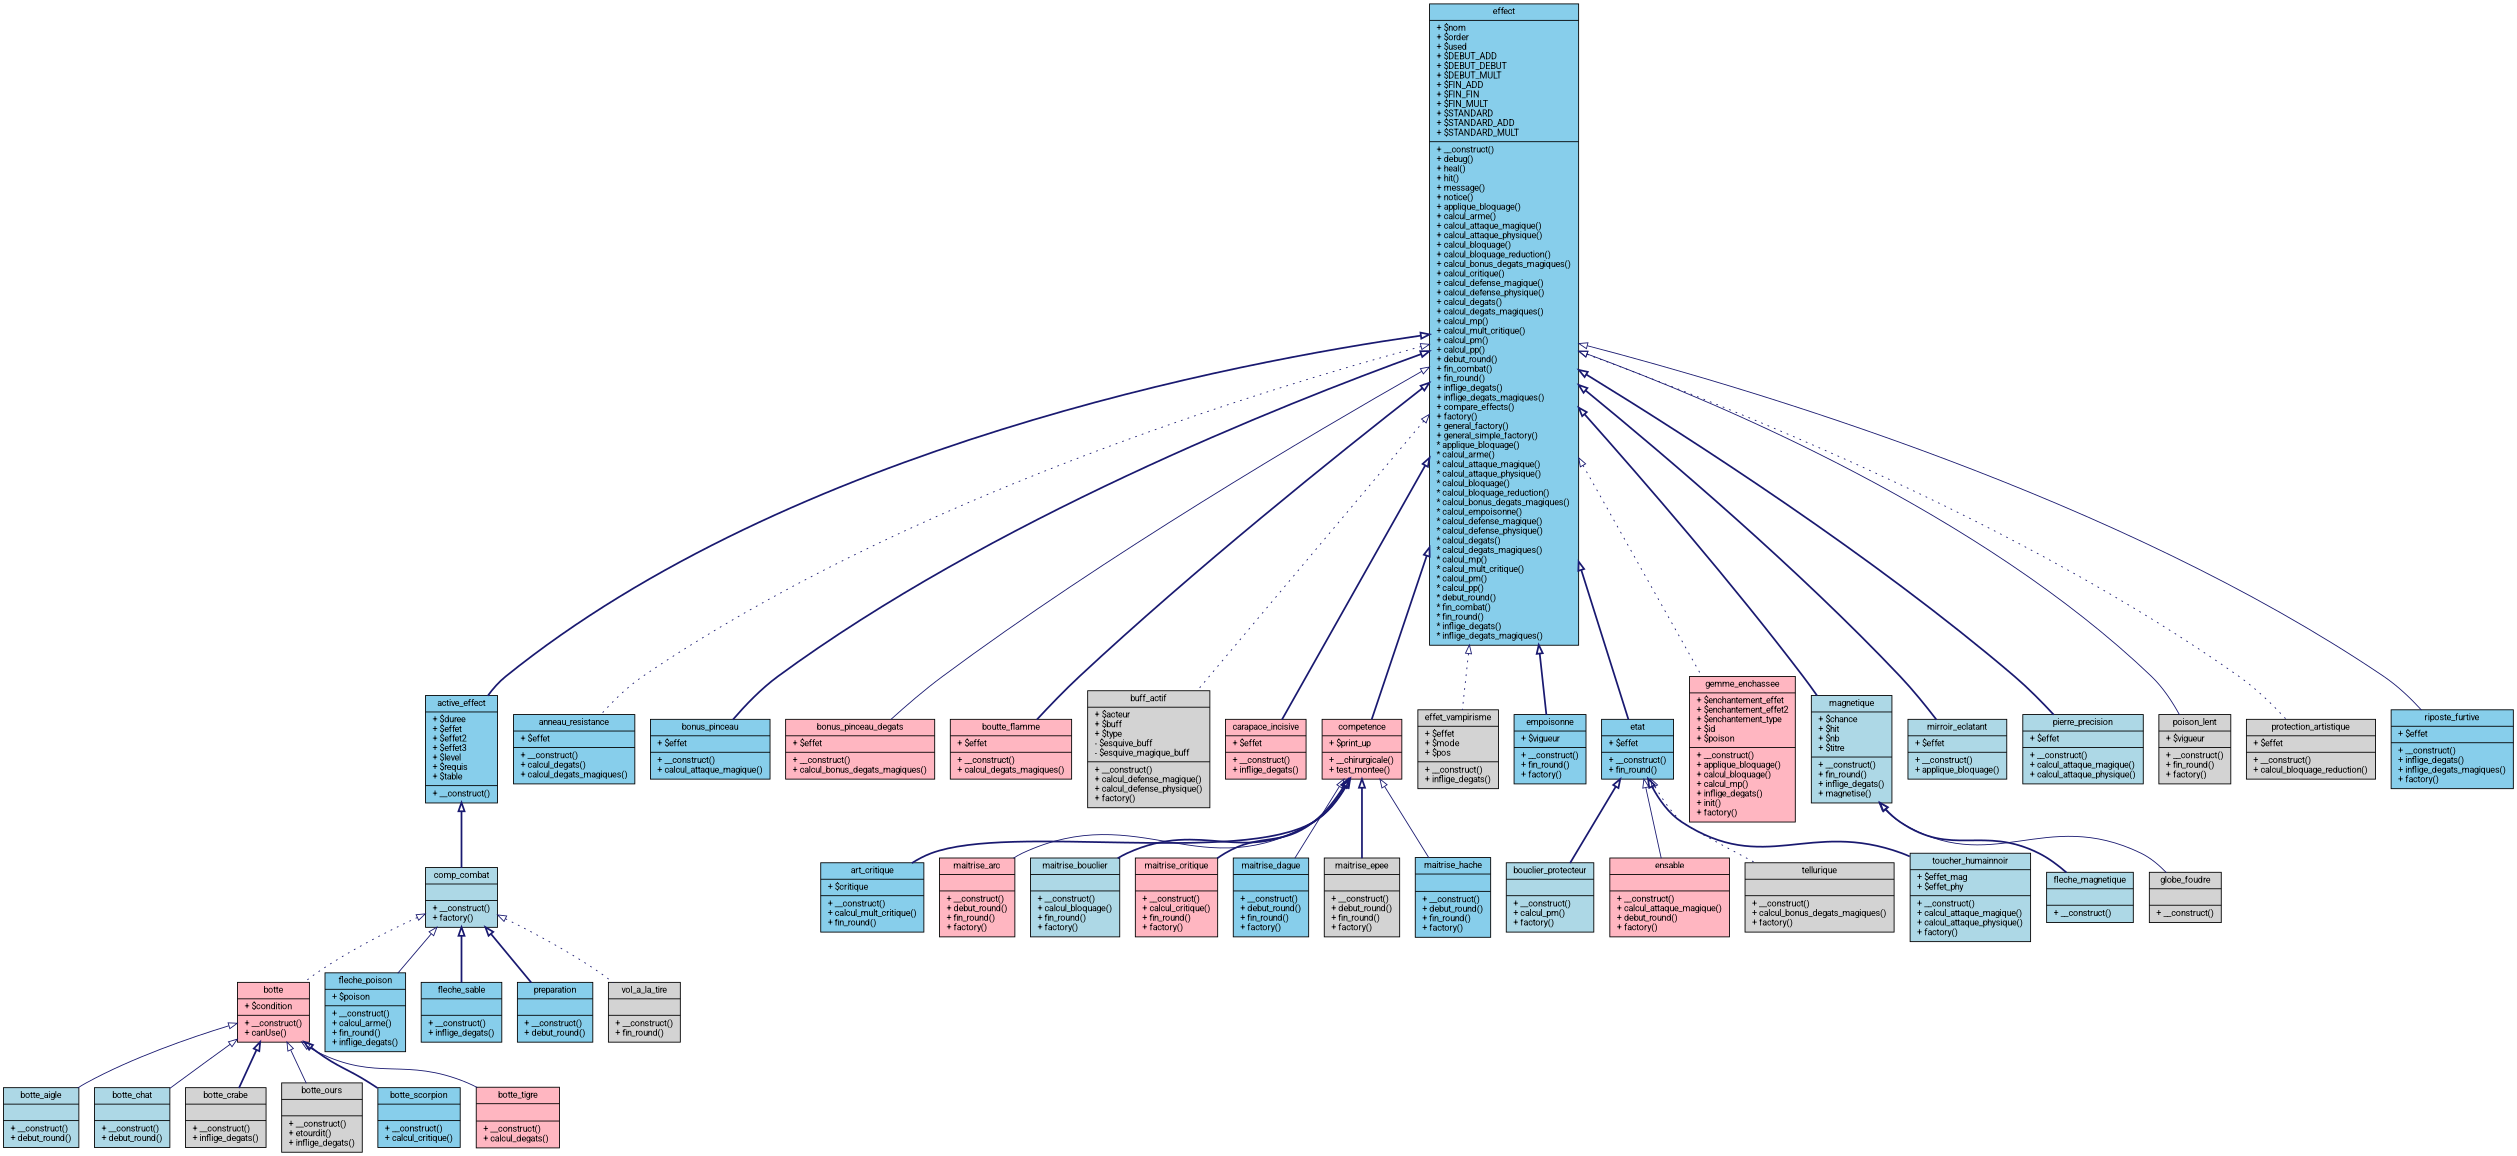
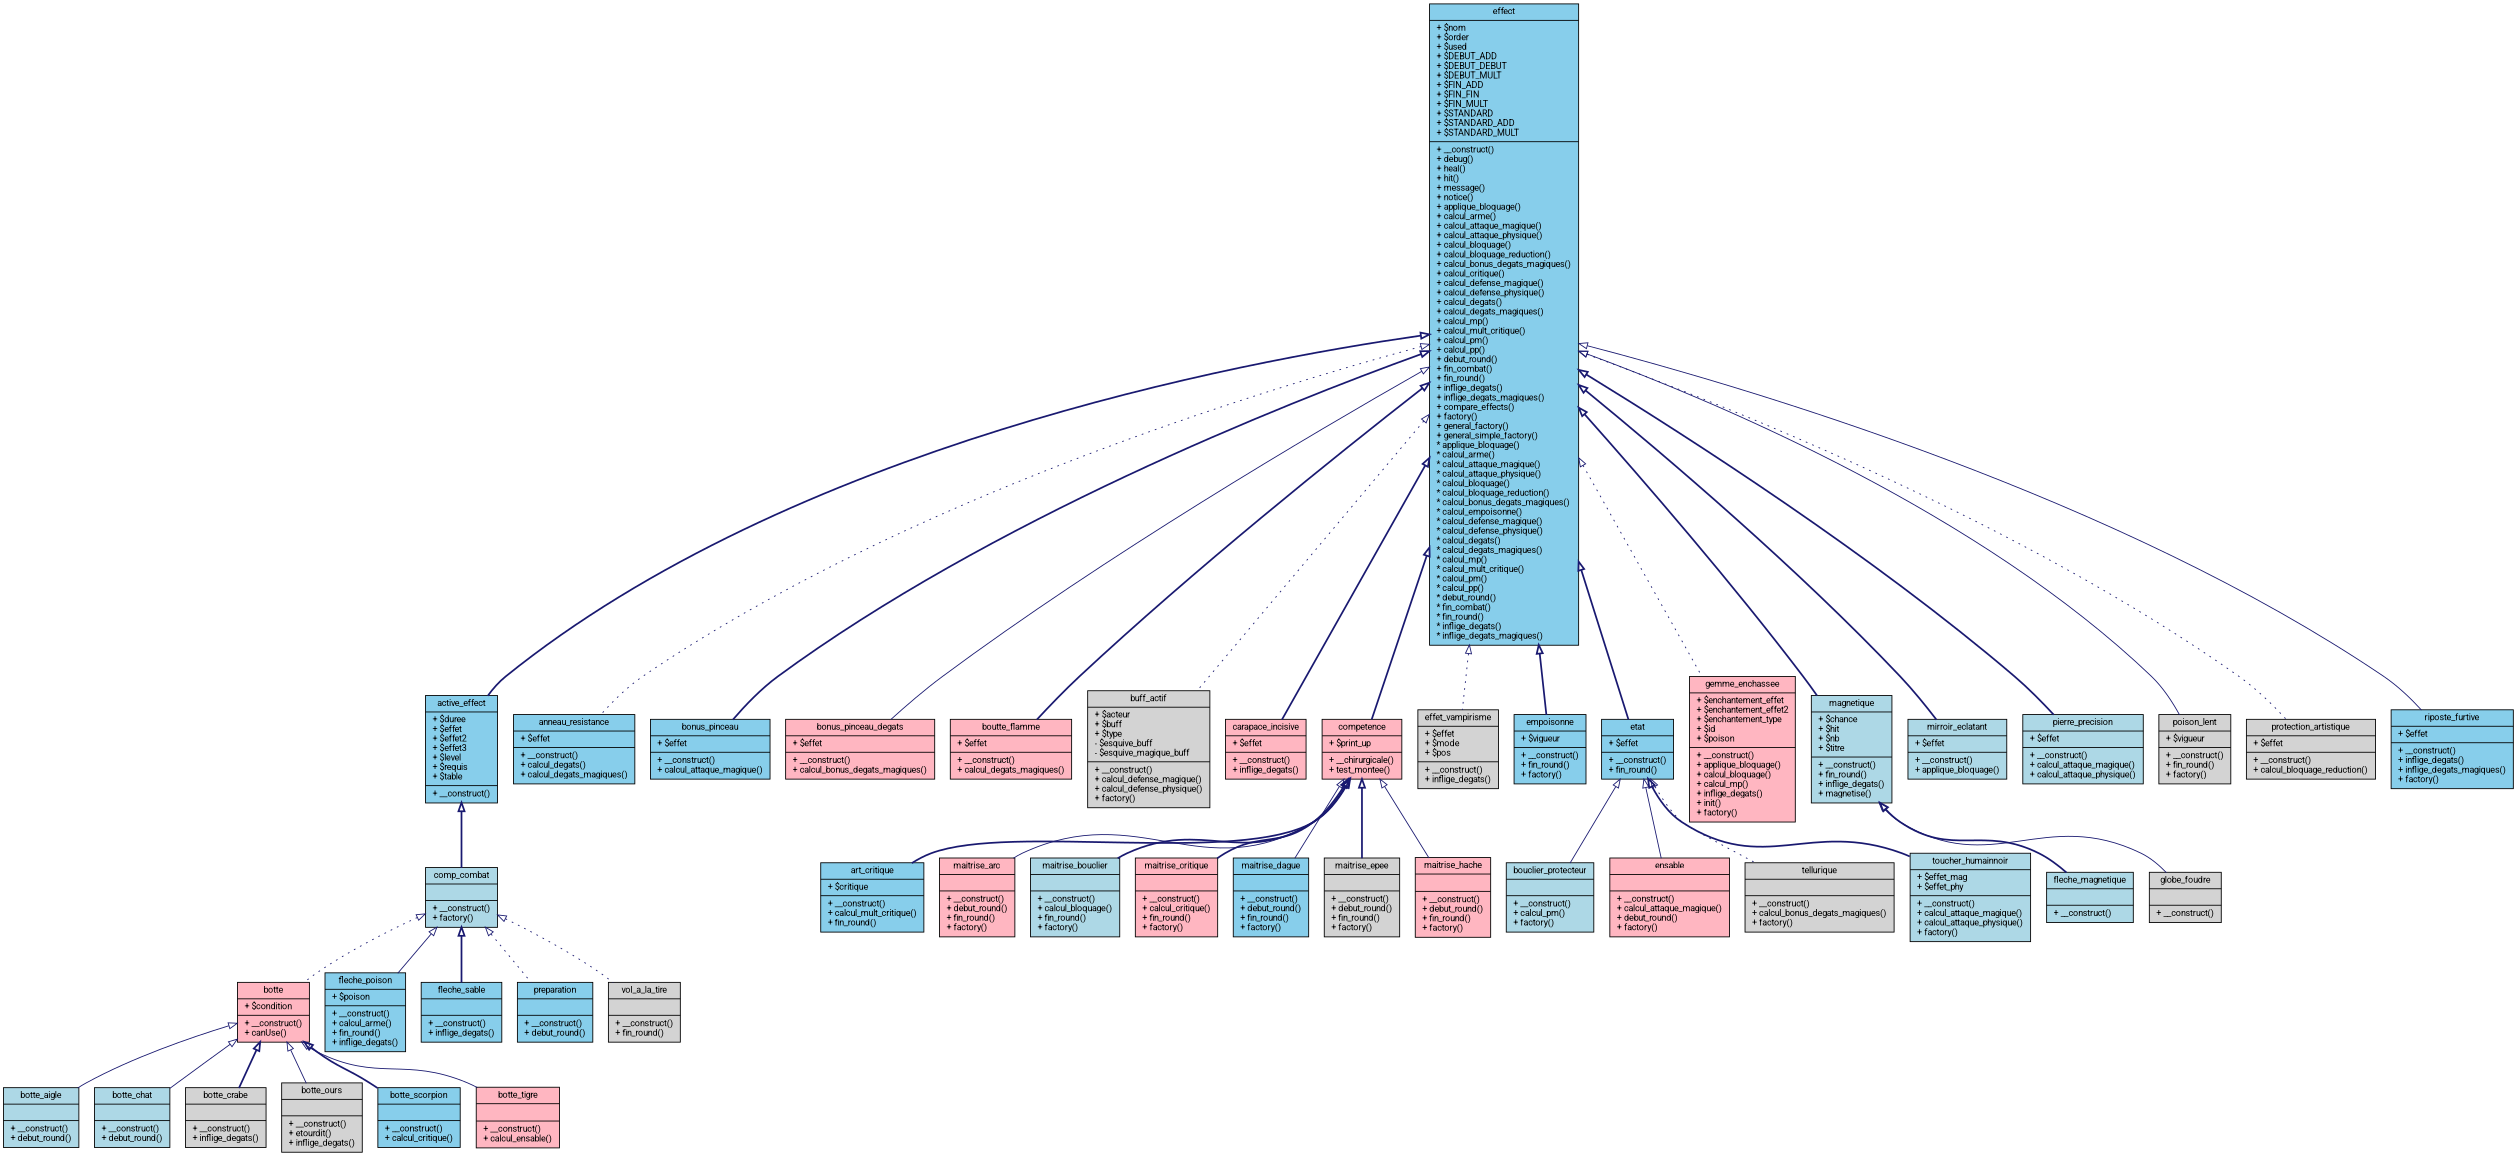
edge "bouclier_protecteur" -> "etat": style bold -> solid
node "maitrise_hache": fillcolor skyblue -> lightpink
edge "preparation" -> "comp_combat": style bold -> dotted
node "botte_tigre": text "+ calcul_degats()" -> "+ calcul_ensable()"
